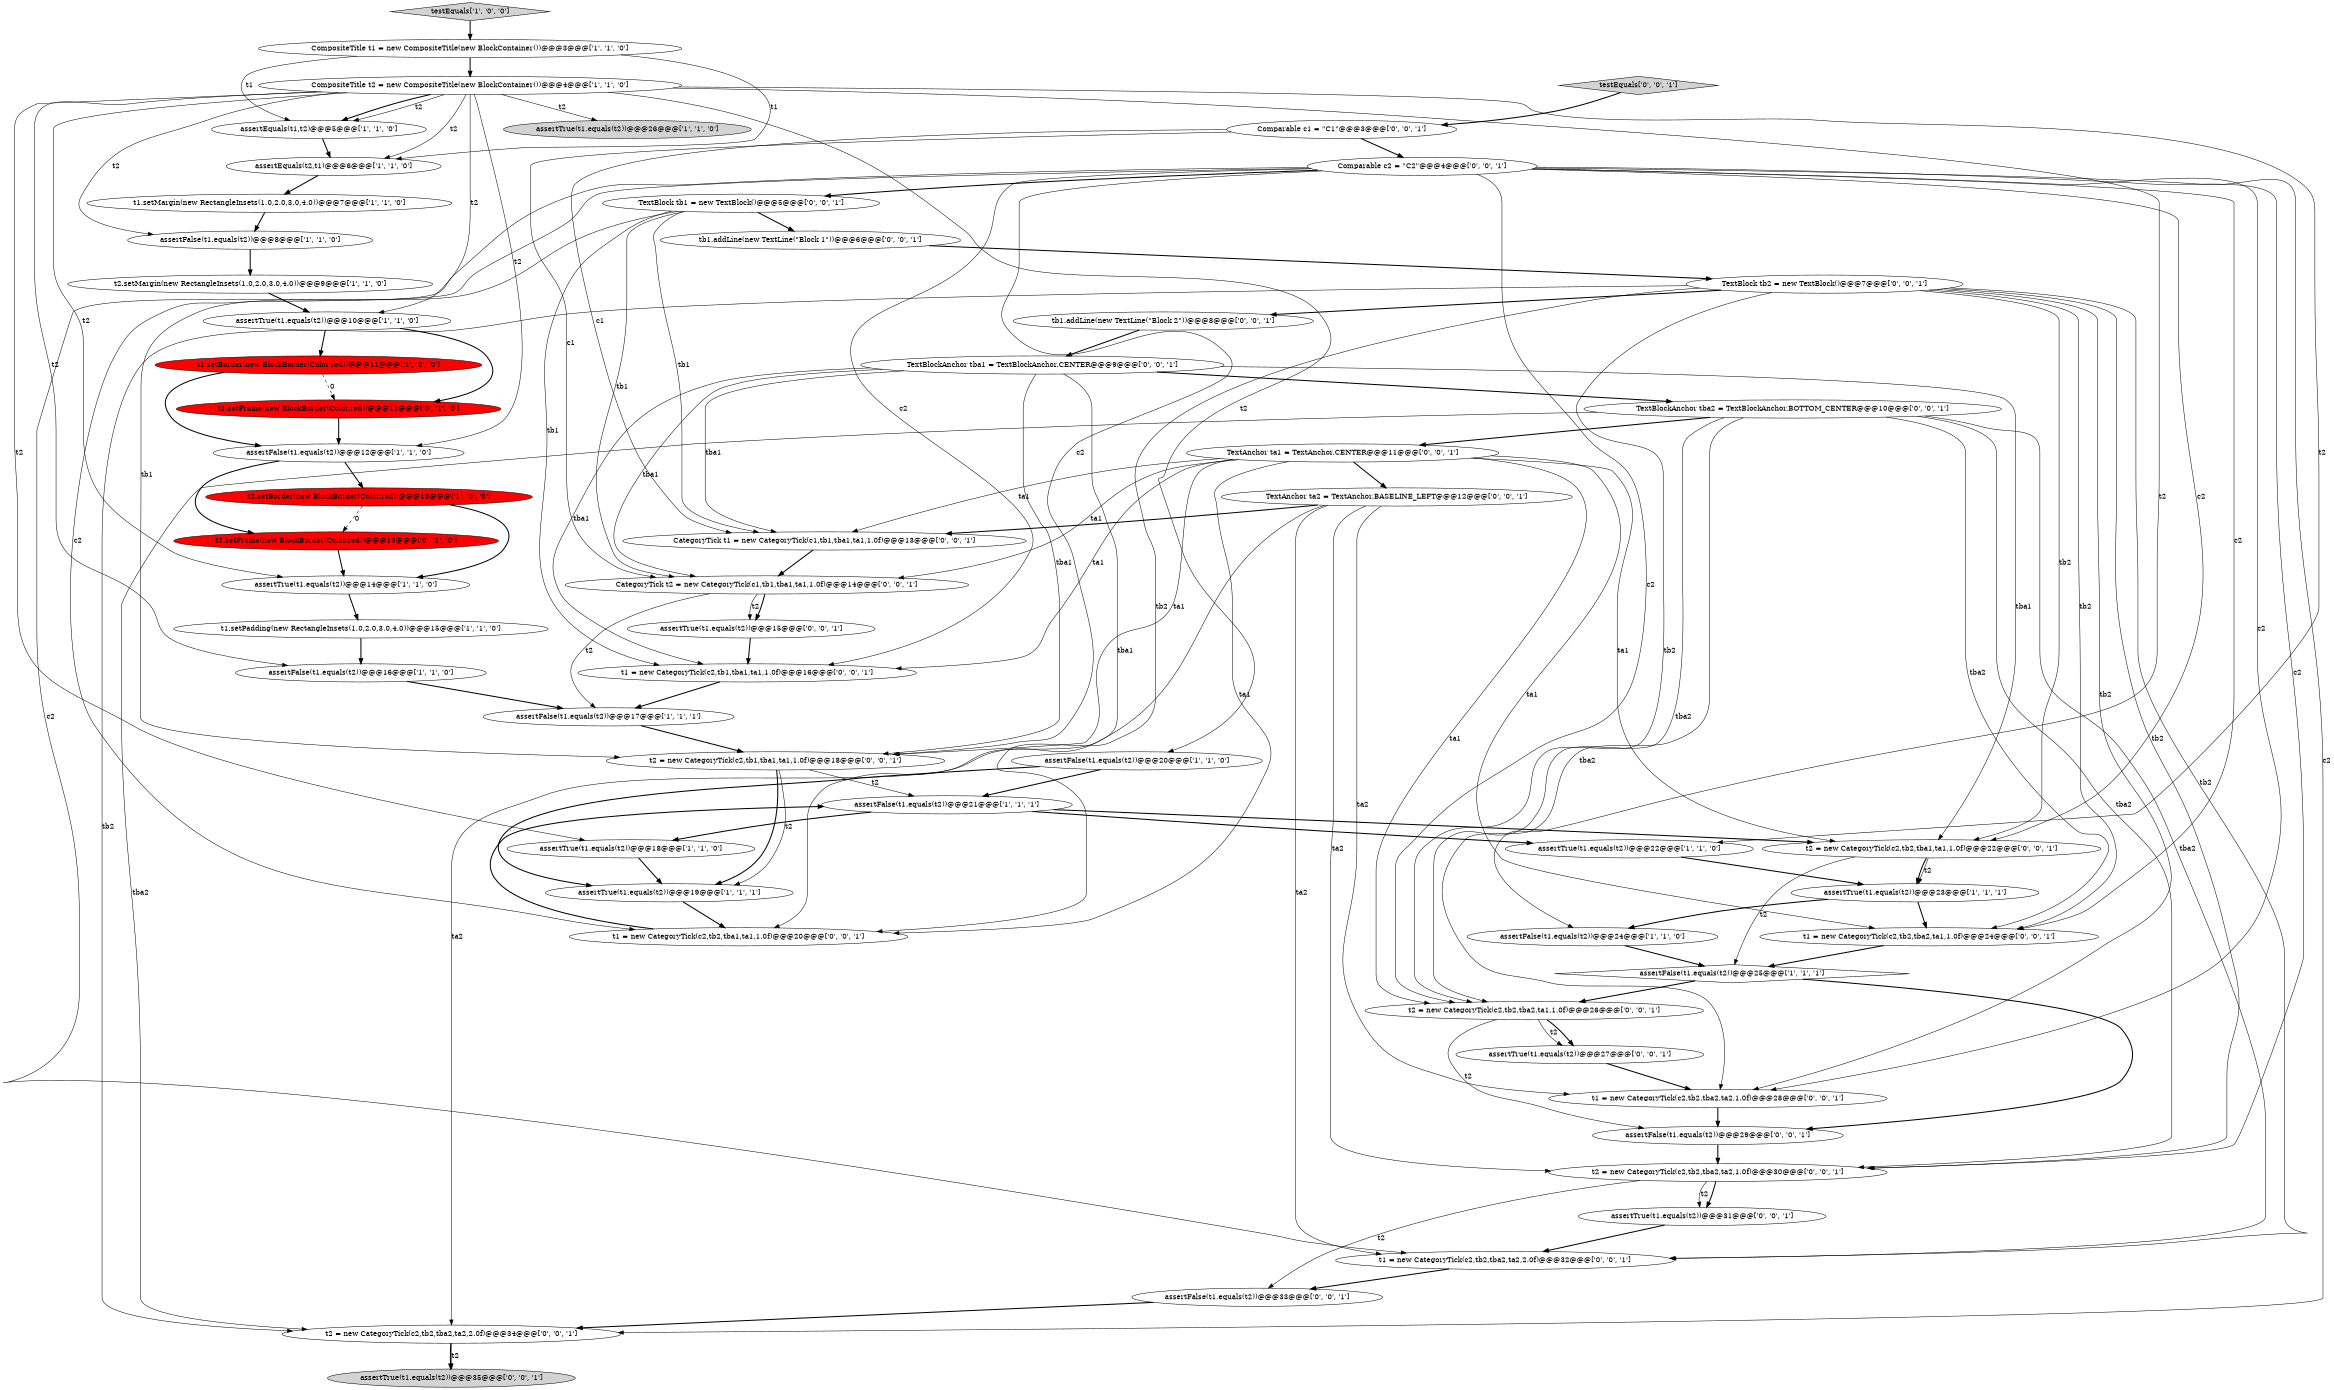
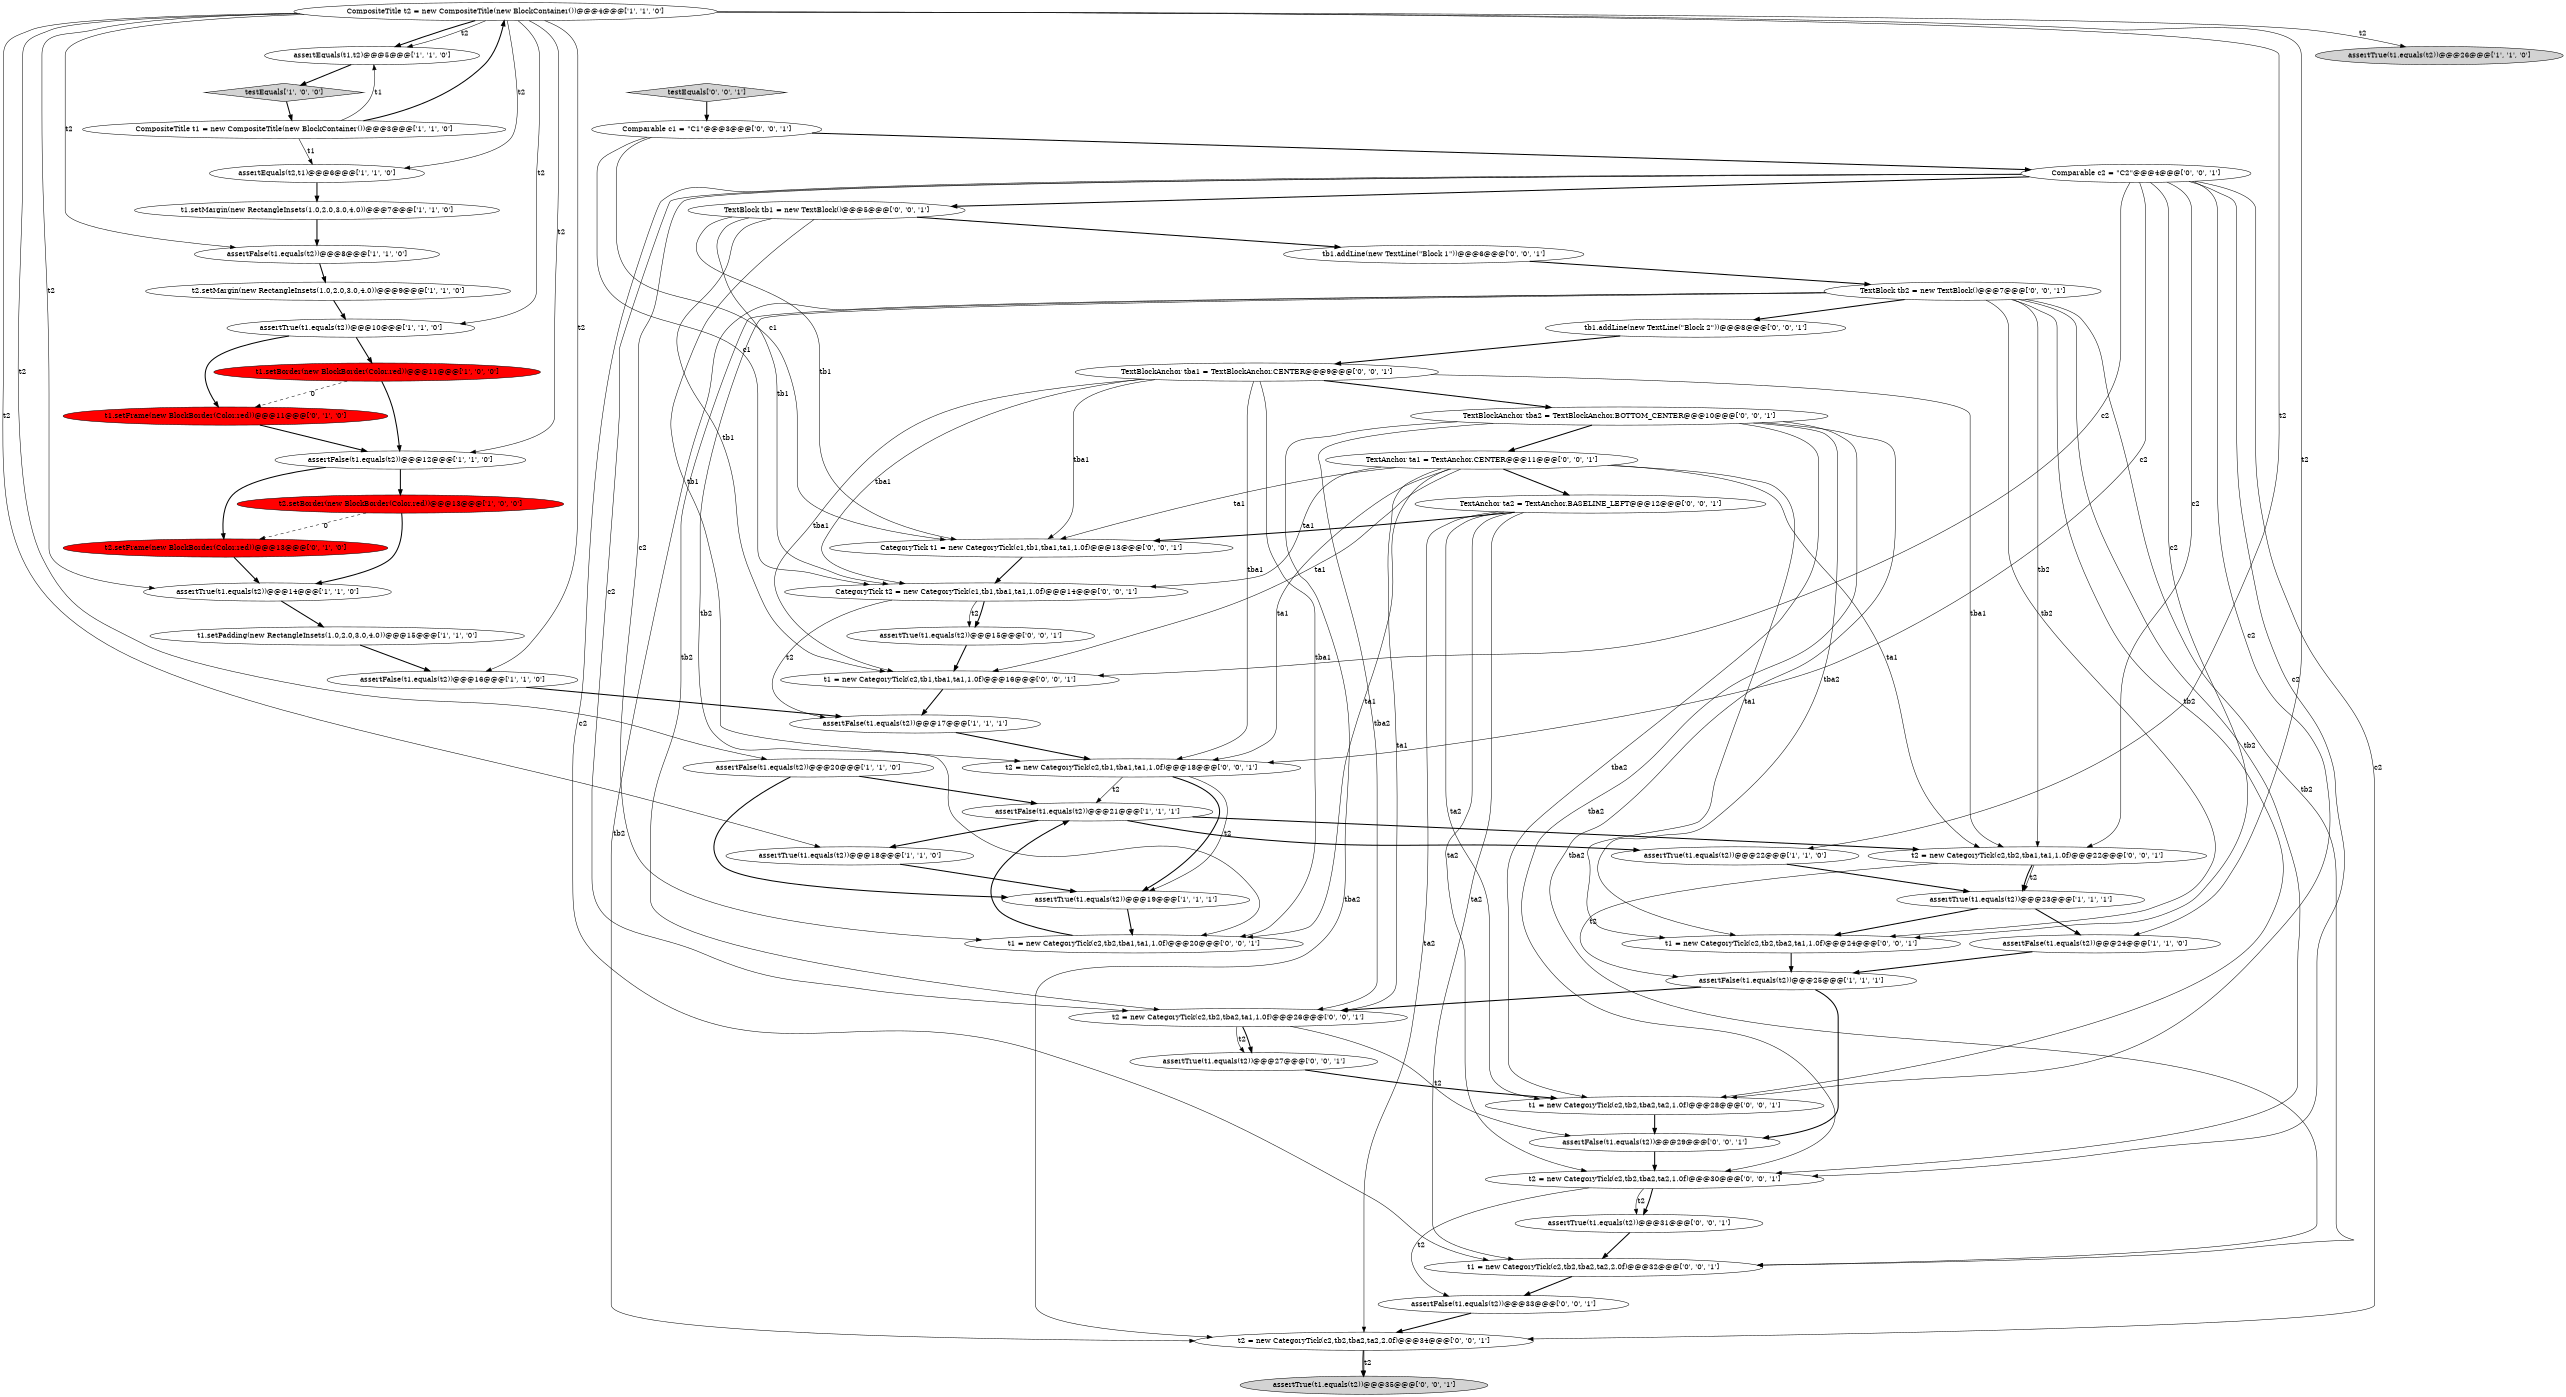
edge "assertEquals(t1,t2)@@@5@@@['1', '1', '0']" -> "assertEquals(t2,t1)@@@6@@@['1', '1', '0']": now "assertEquals(t1,t2)@@@5@@@['1', '1', '0']" -> "testEquals['1', '0', '0']"
node "assertFalse(t1.equals(t2))@@@25@@@['1', '1', '1']": shape diamond -> ellipse
